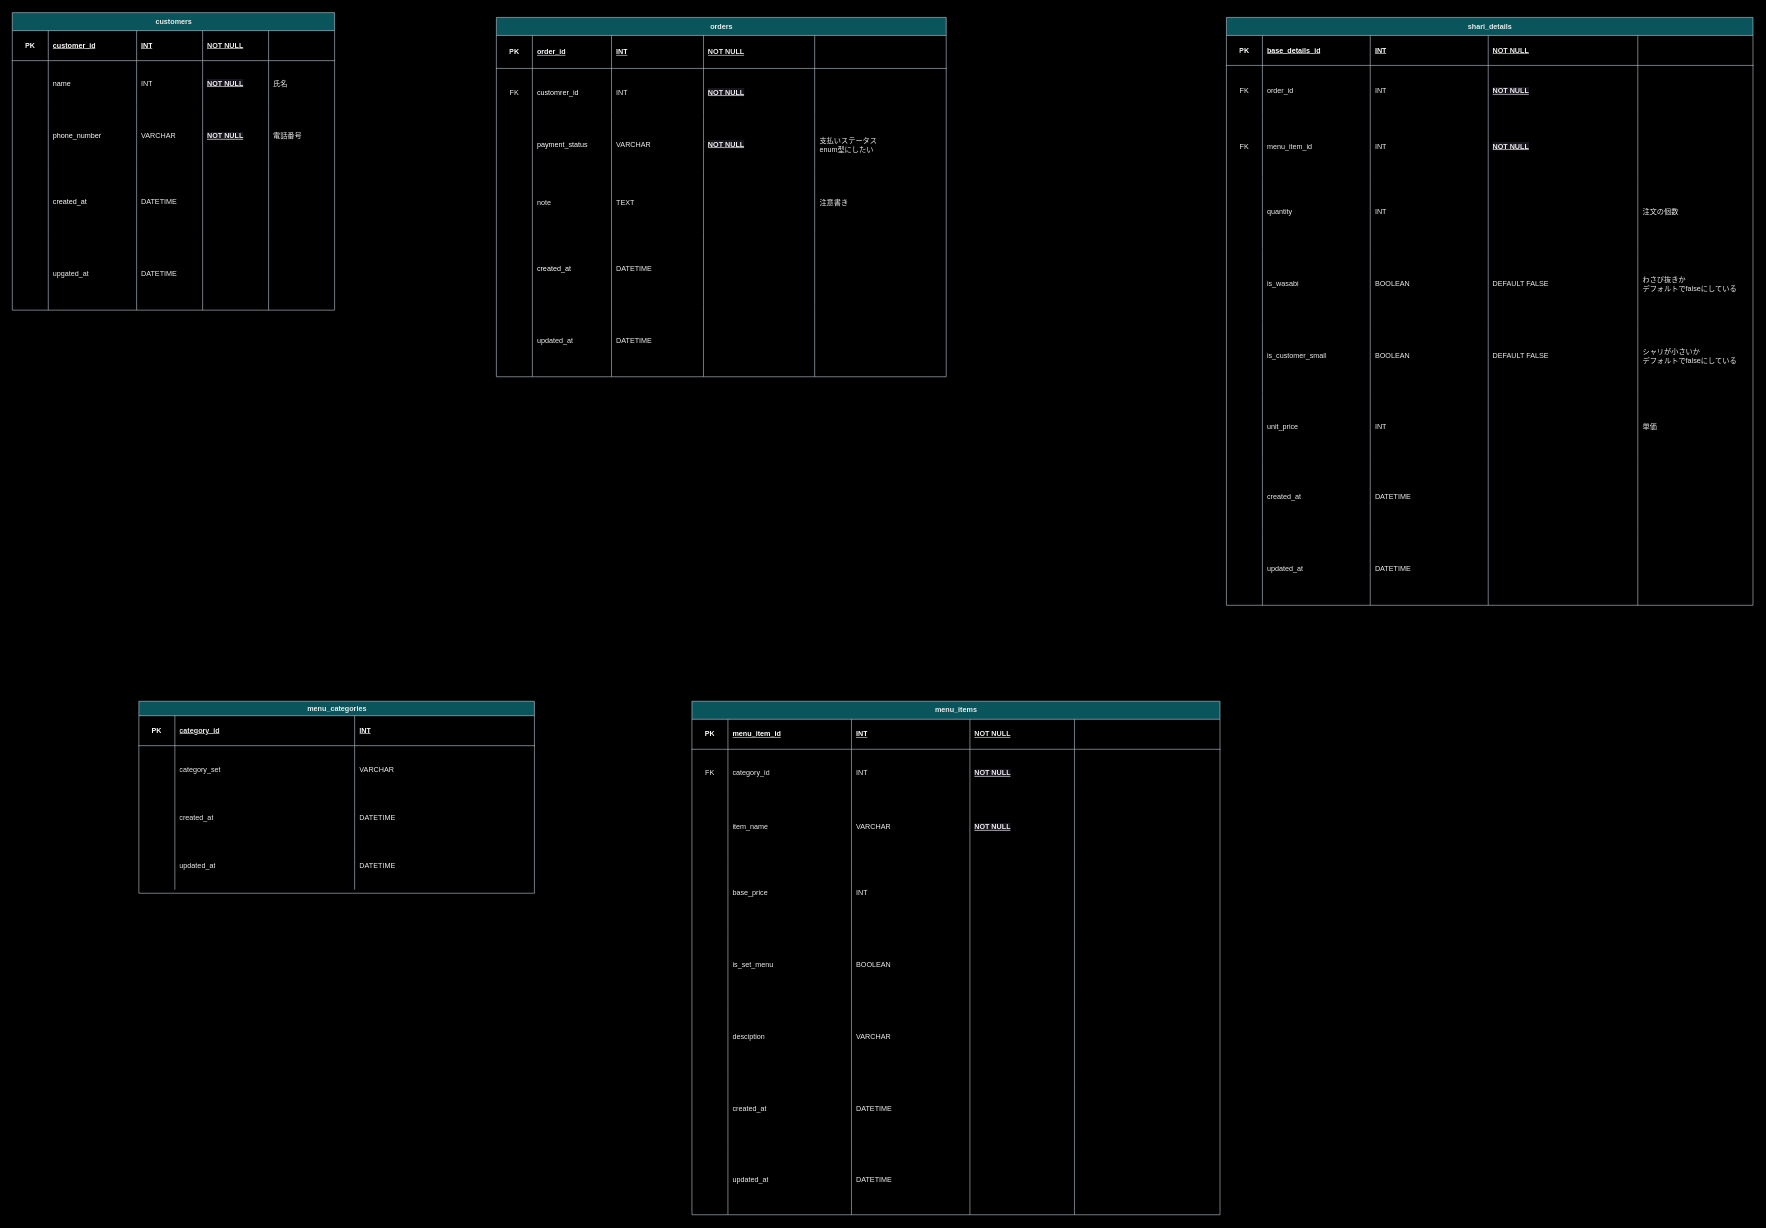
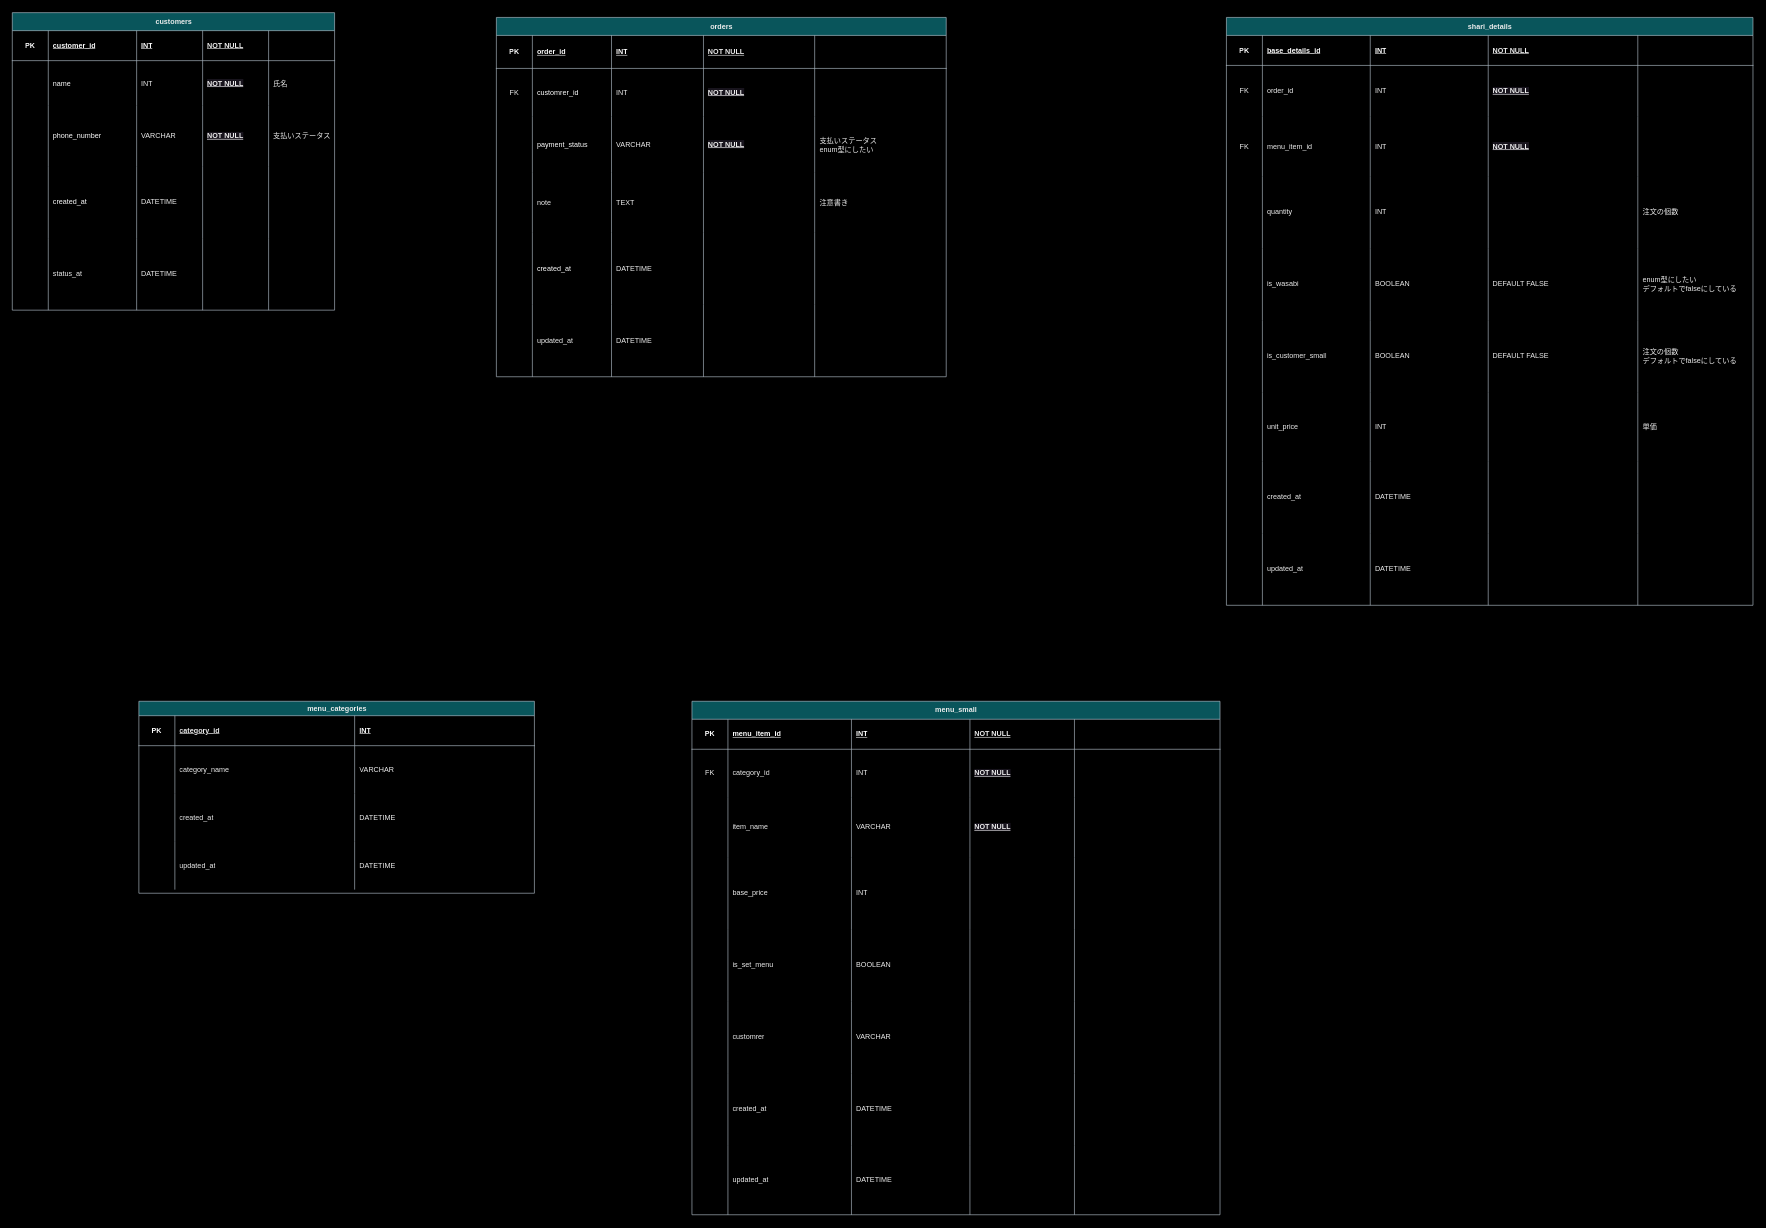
node "電話番号": label "電話番号" -> "支払いステータス"
node "upgated_at": label "upgated_at" -> "status_at"
node "わさび抜きか デフォルトでfalseにしている": label "わさび抜きか デフォルトでfalseにしている" -> "enum型にしたい デフォルトでfalseにしている"
node "シャリが小さいか デフォルトでfalseにしている": label "シャリが小さいか デフォルトでfalseにしている" -> "注文の個数 デフォルトでfalseにしている"
node "menu_items": label "menu_items" -> "menu_small"
node "category_set": label "category_set" -> "category_name"
node "desciption": label "desciption" -> "customrer"
